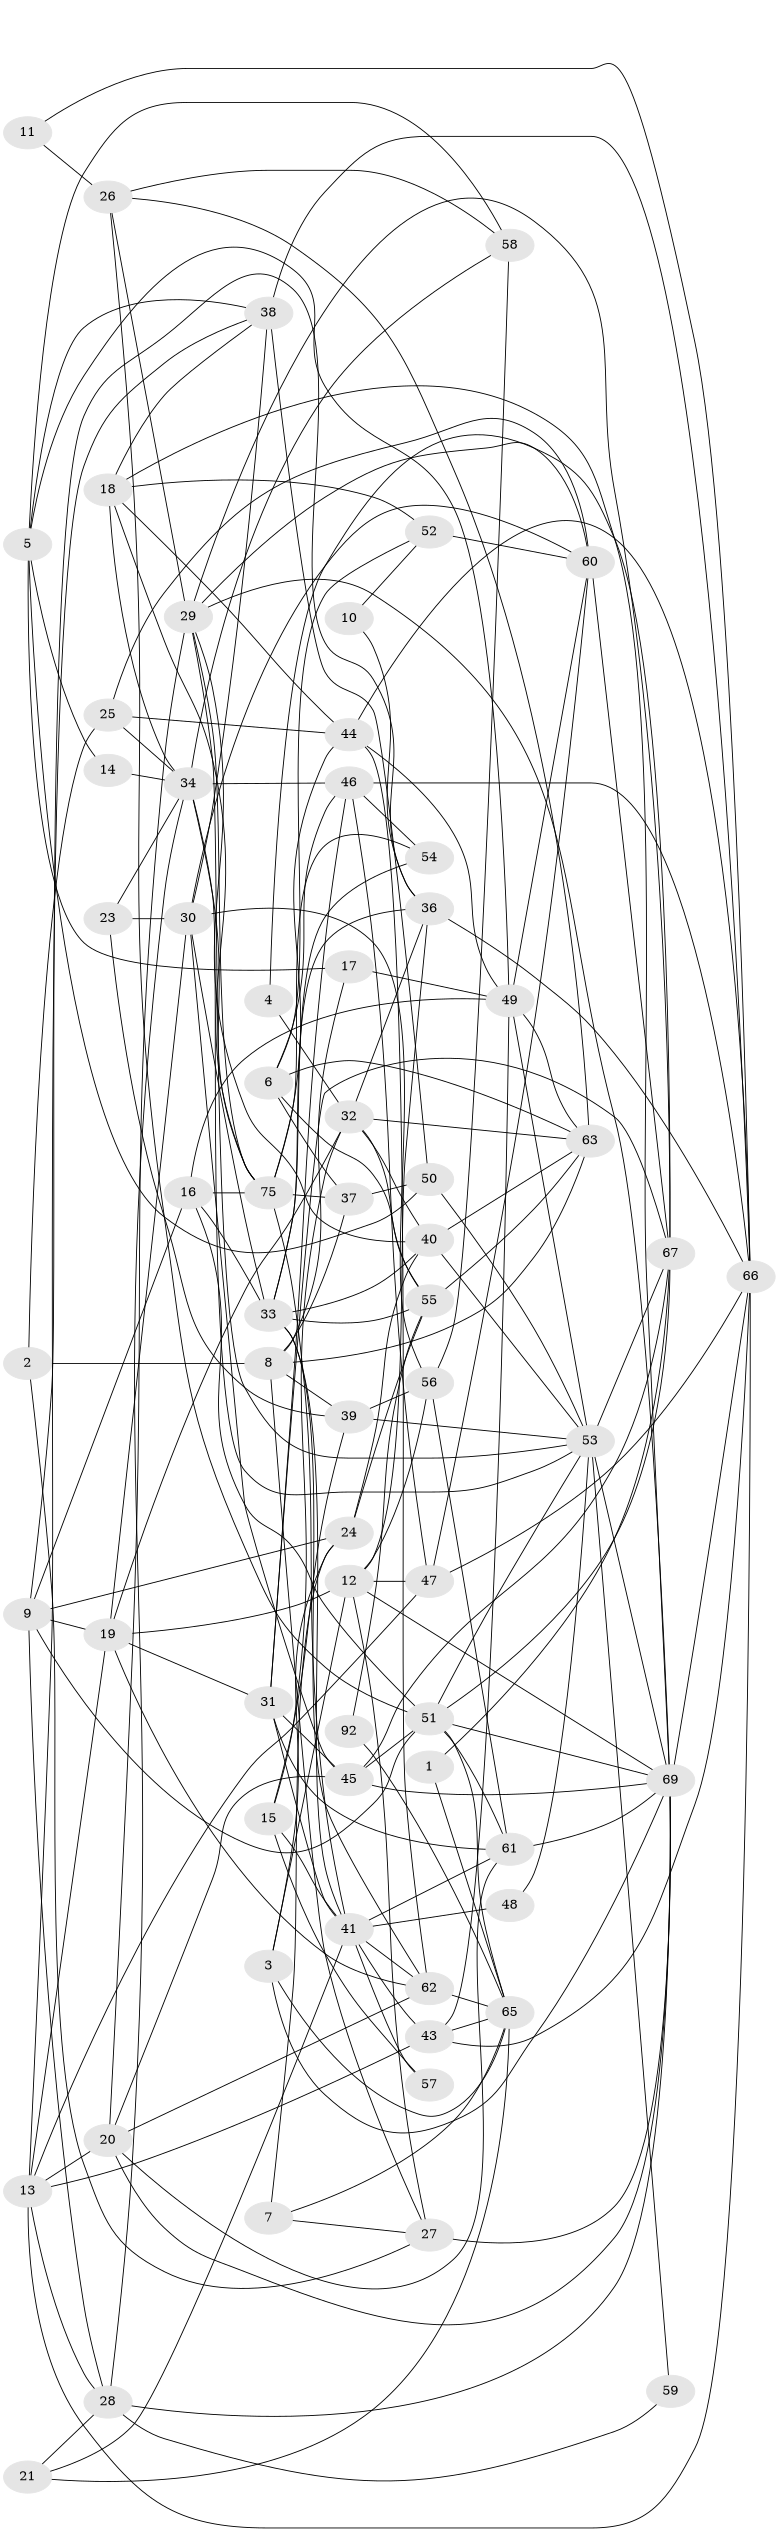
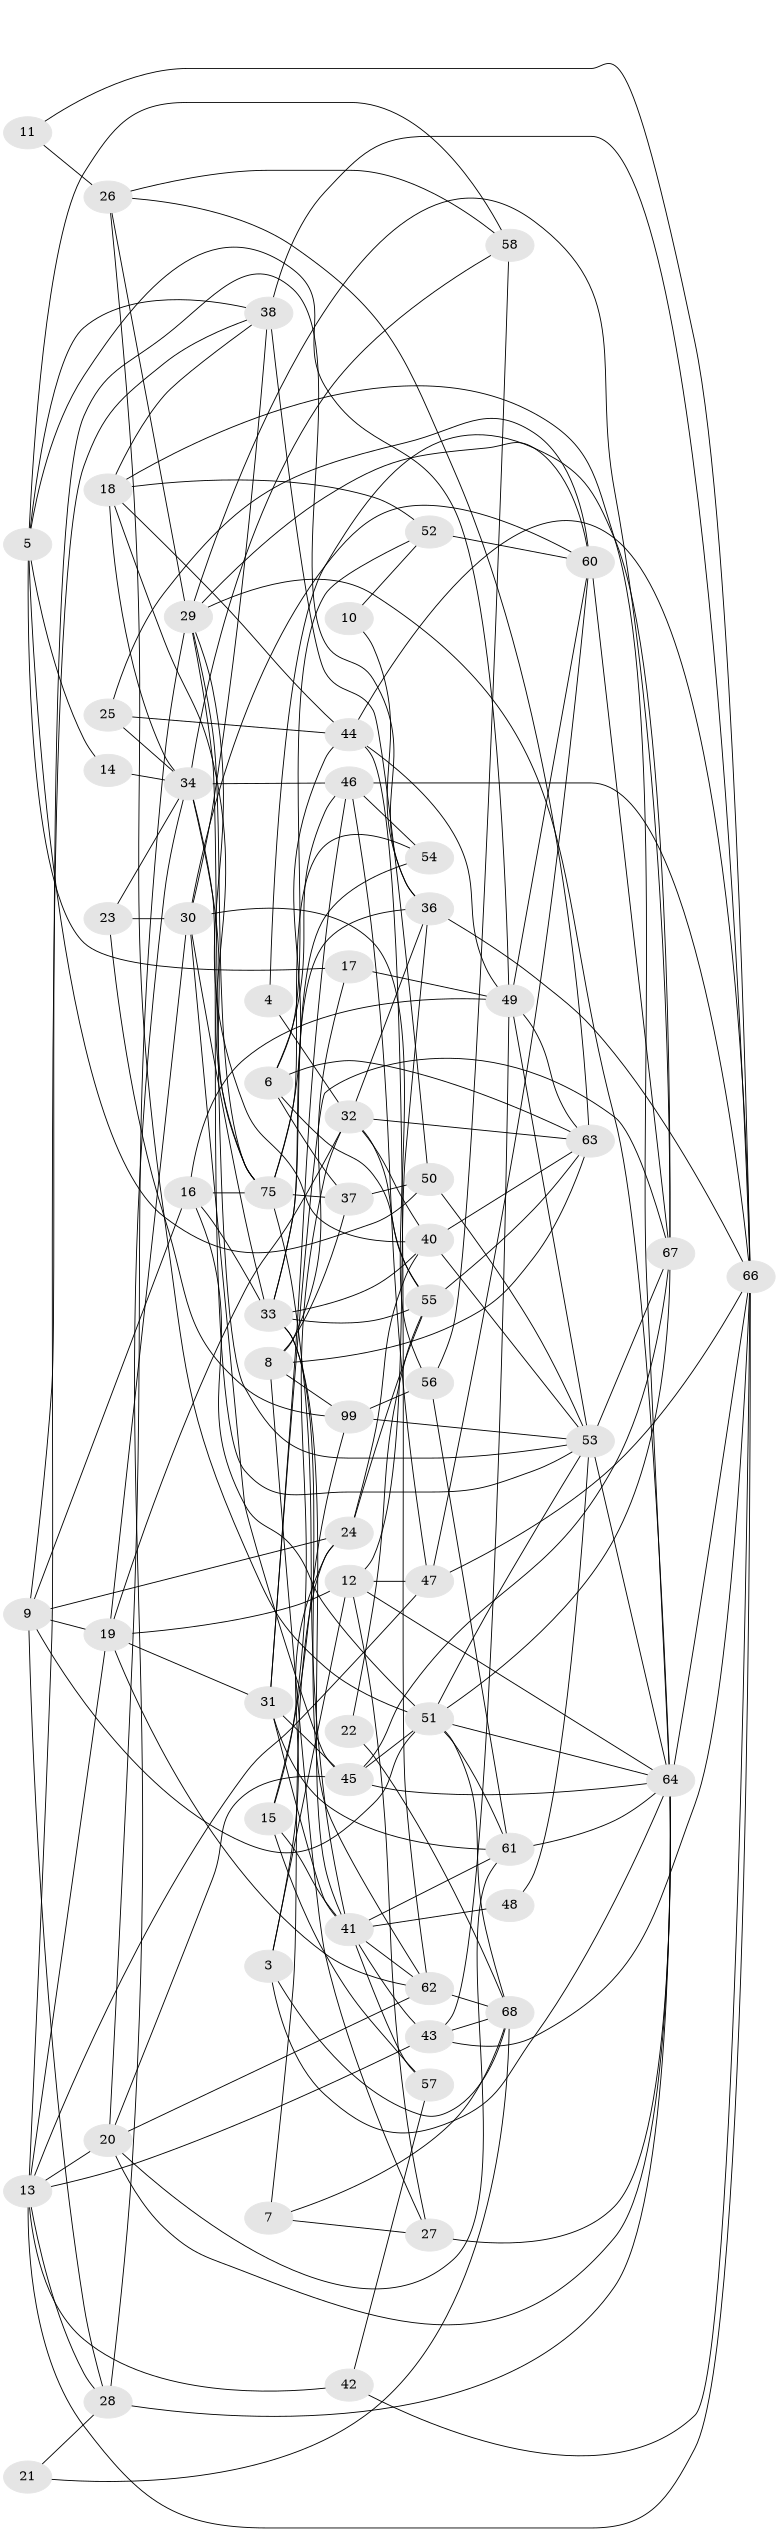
node "2": removed
node "39": label "39" -> "99"
edge "56" -- "12": removed
node "92": label "92" -> "22"
node "1": removed
node "69": label "69" -> "64"
node "65": label "65" -> "68"
edge "41" -- "21": removed
node "42": added
node "59": removed
